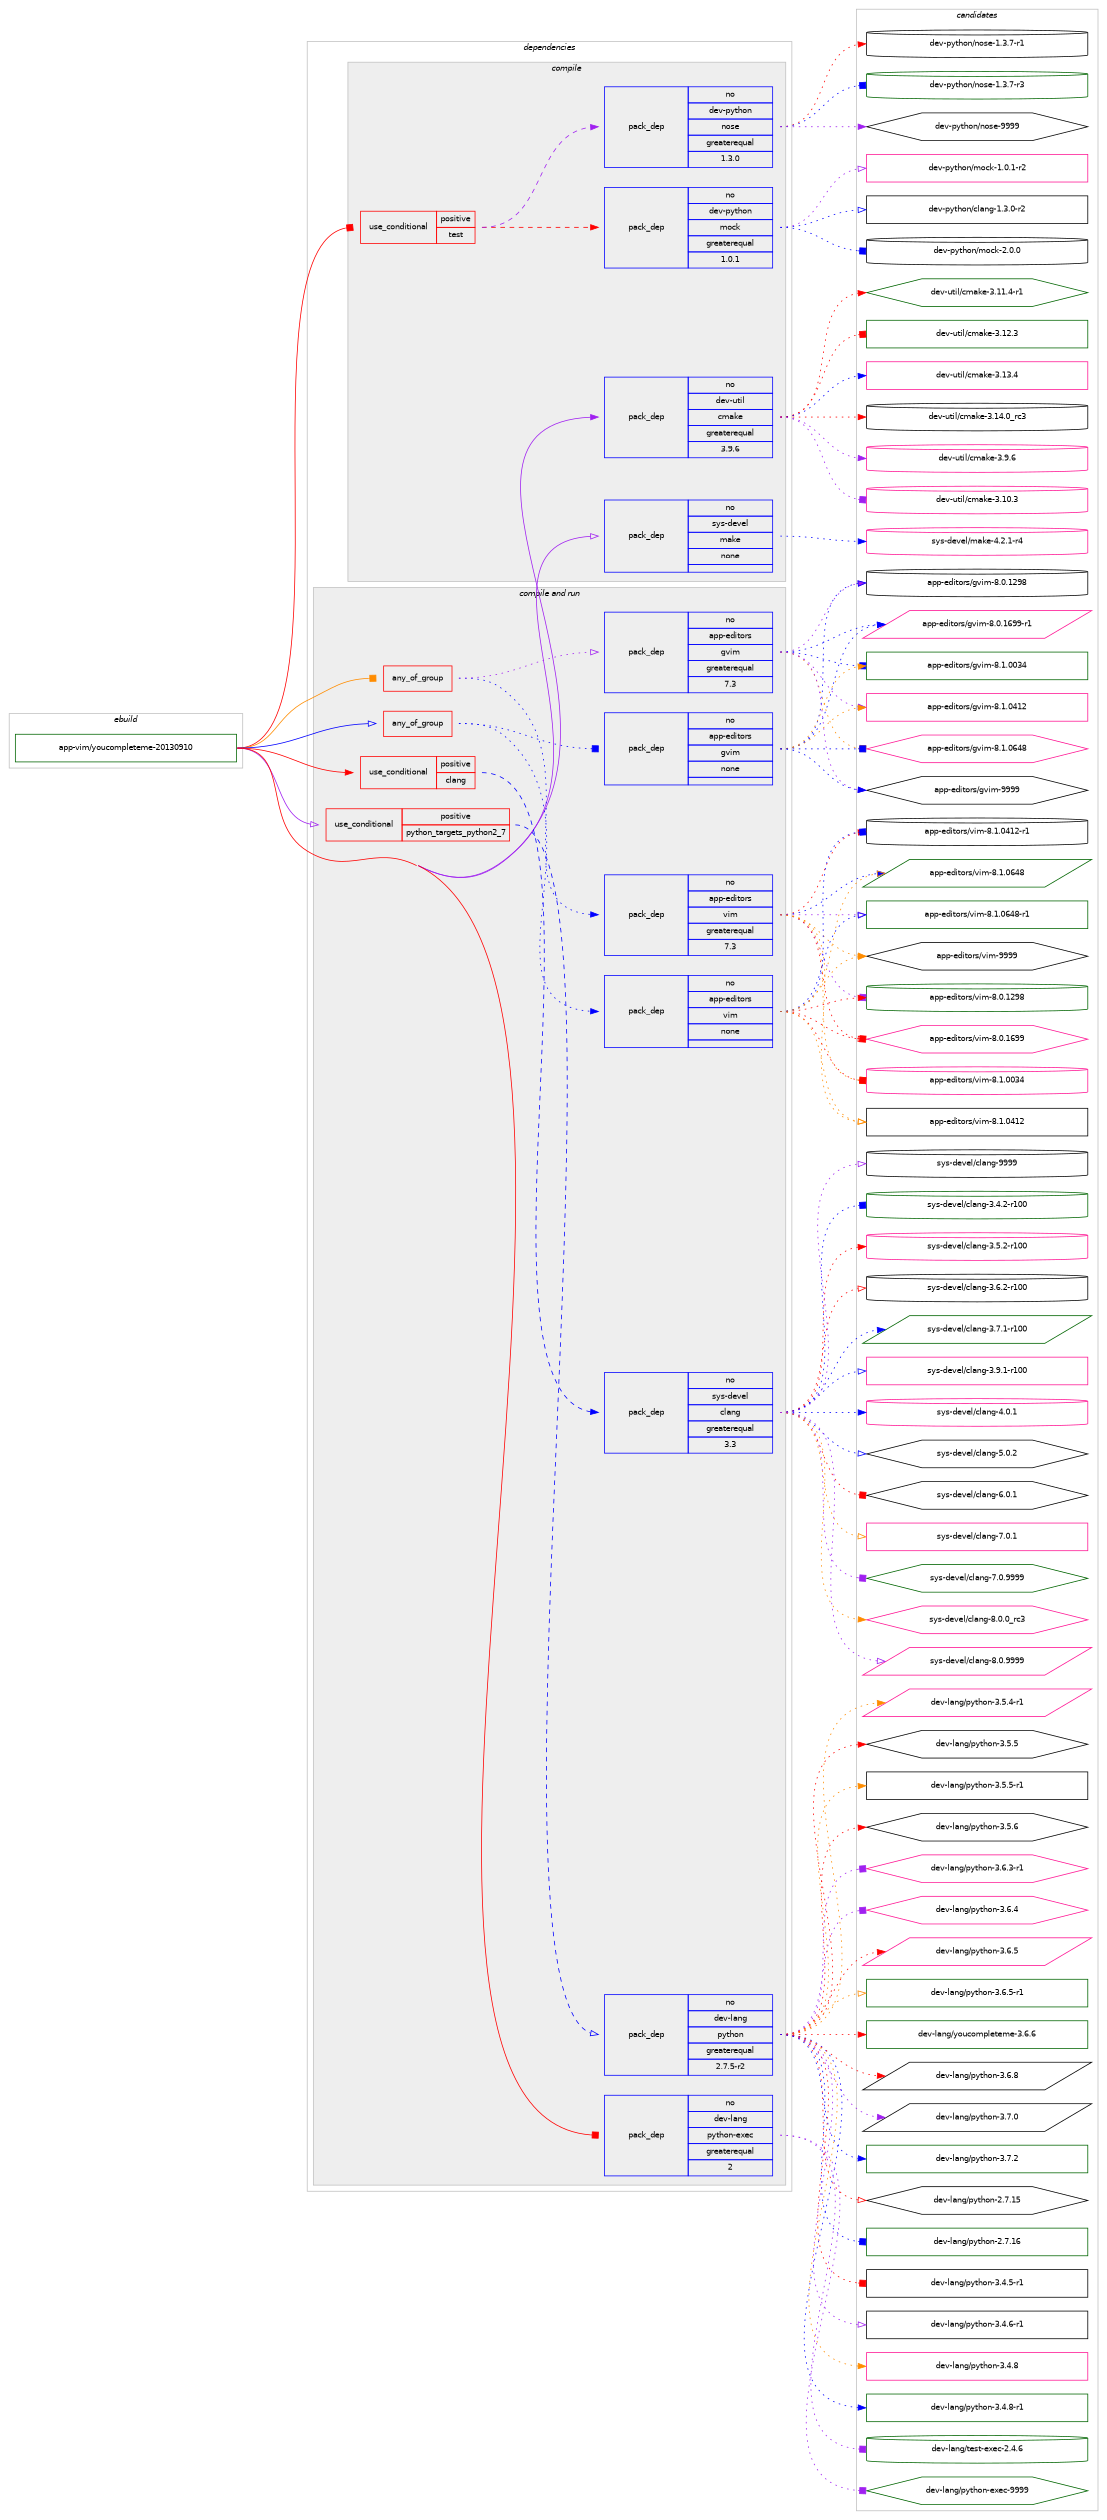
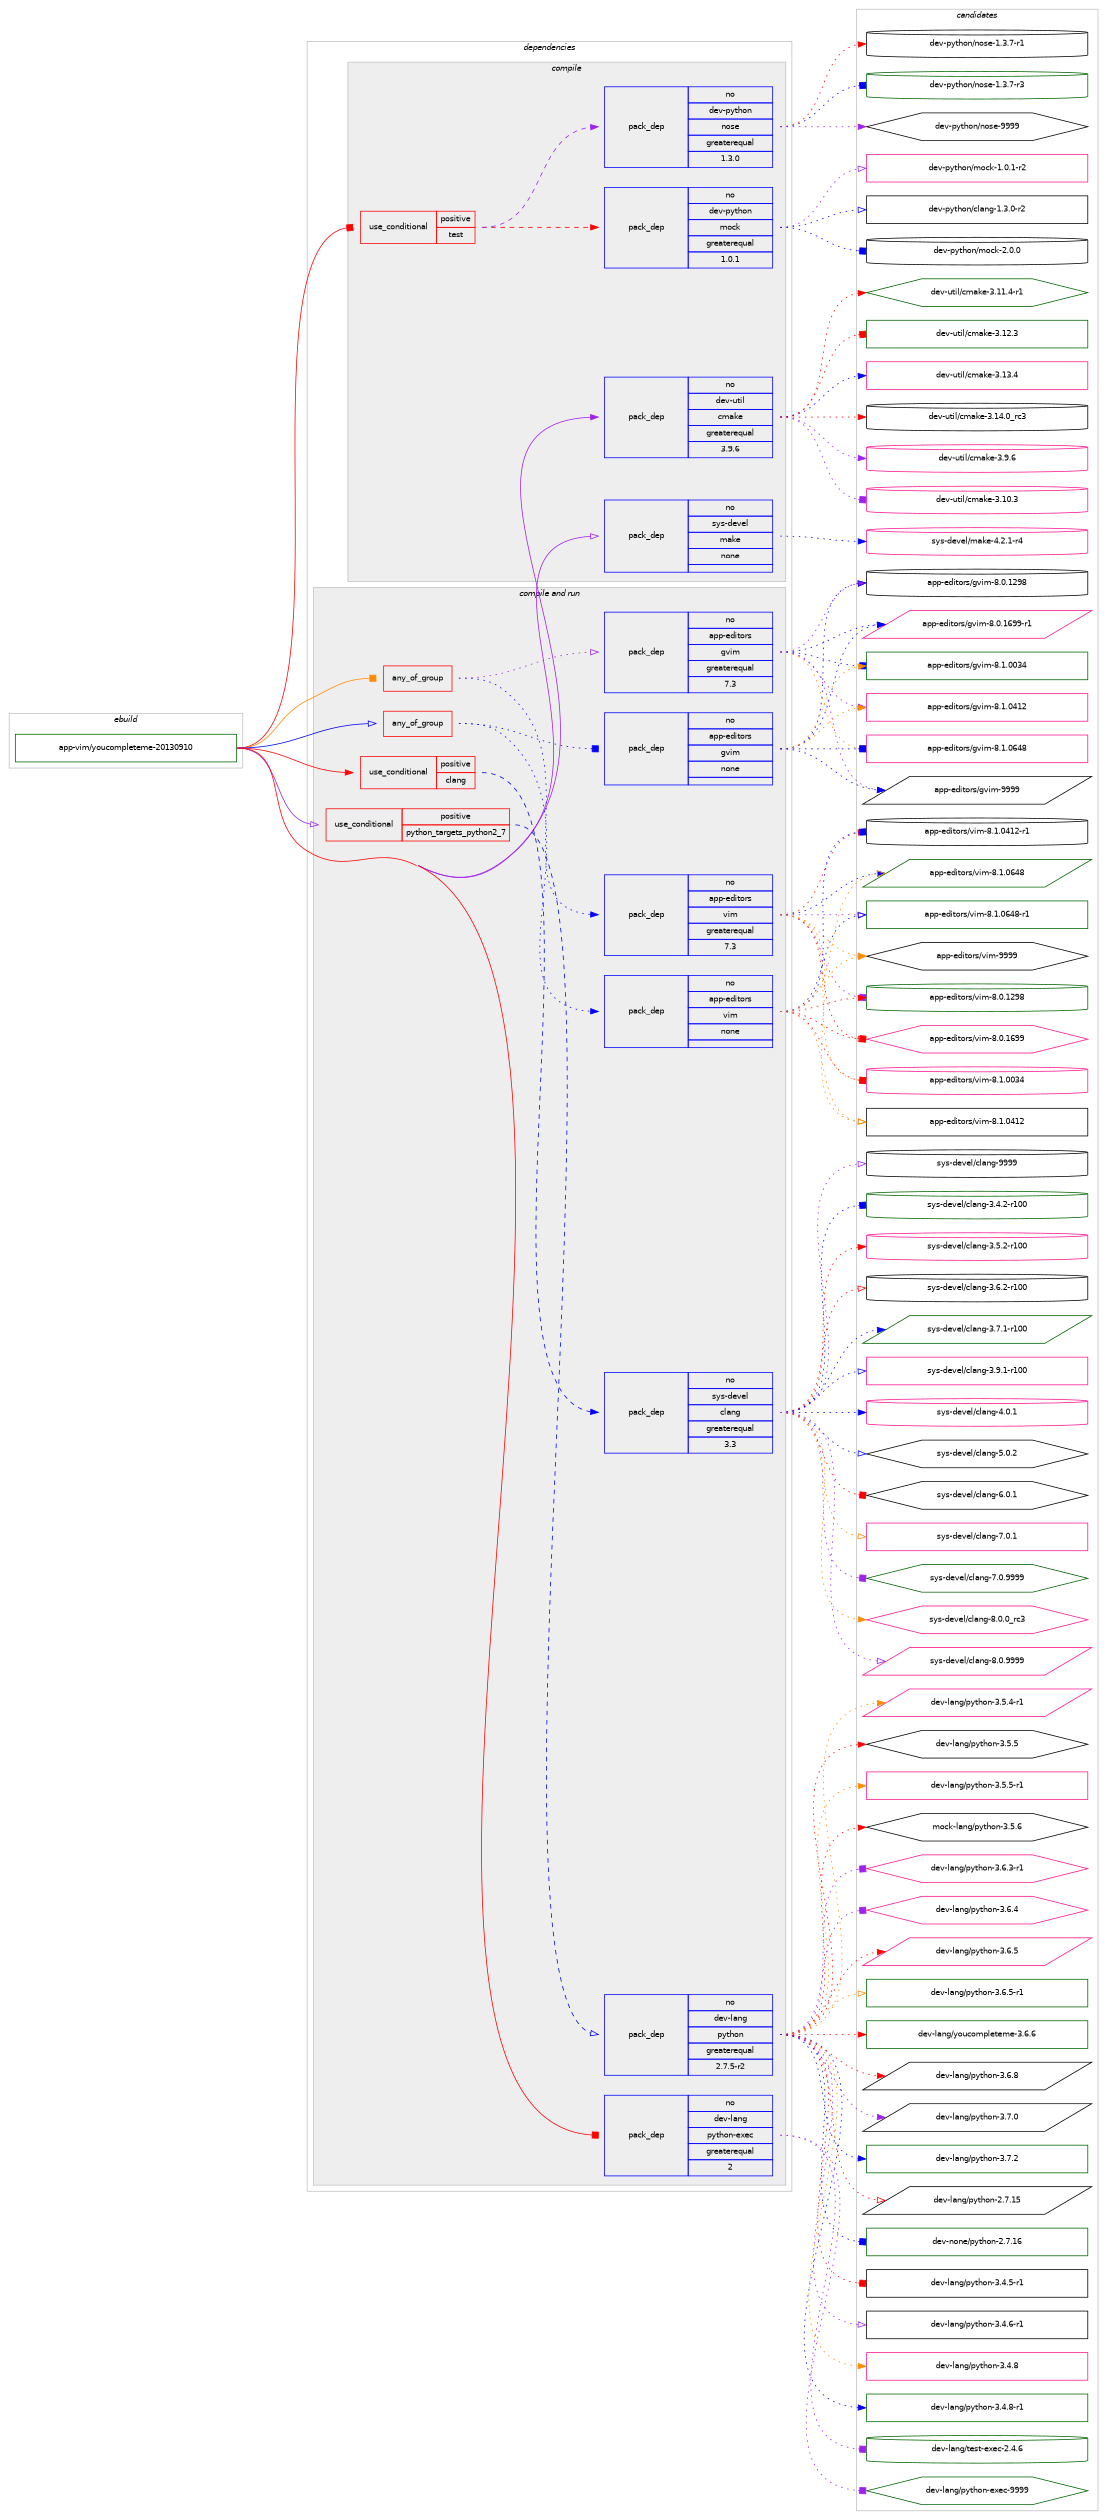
node "app-editors/gvim-8.1.0648": shape hexagon -> box
node "app-editors/gvim-9999": shape hexagon -> parallelogram
node "dev-lang/python-3.5.5-r1": color black -> deeppink
node "dev-lang/python-3.5.6": label "dev-lang/python-3.5.6" -> "mock-lang/python-3.5.6"
node "dev-lang/python-2.7.15": shape hexagon -> parallelogram
node "dev-lang/python-2.7.16": label "dev-lang/python-2.7.16" -> "dev-none/python-2.7.16"
